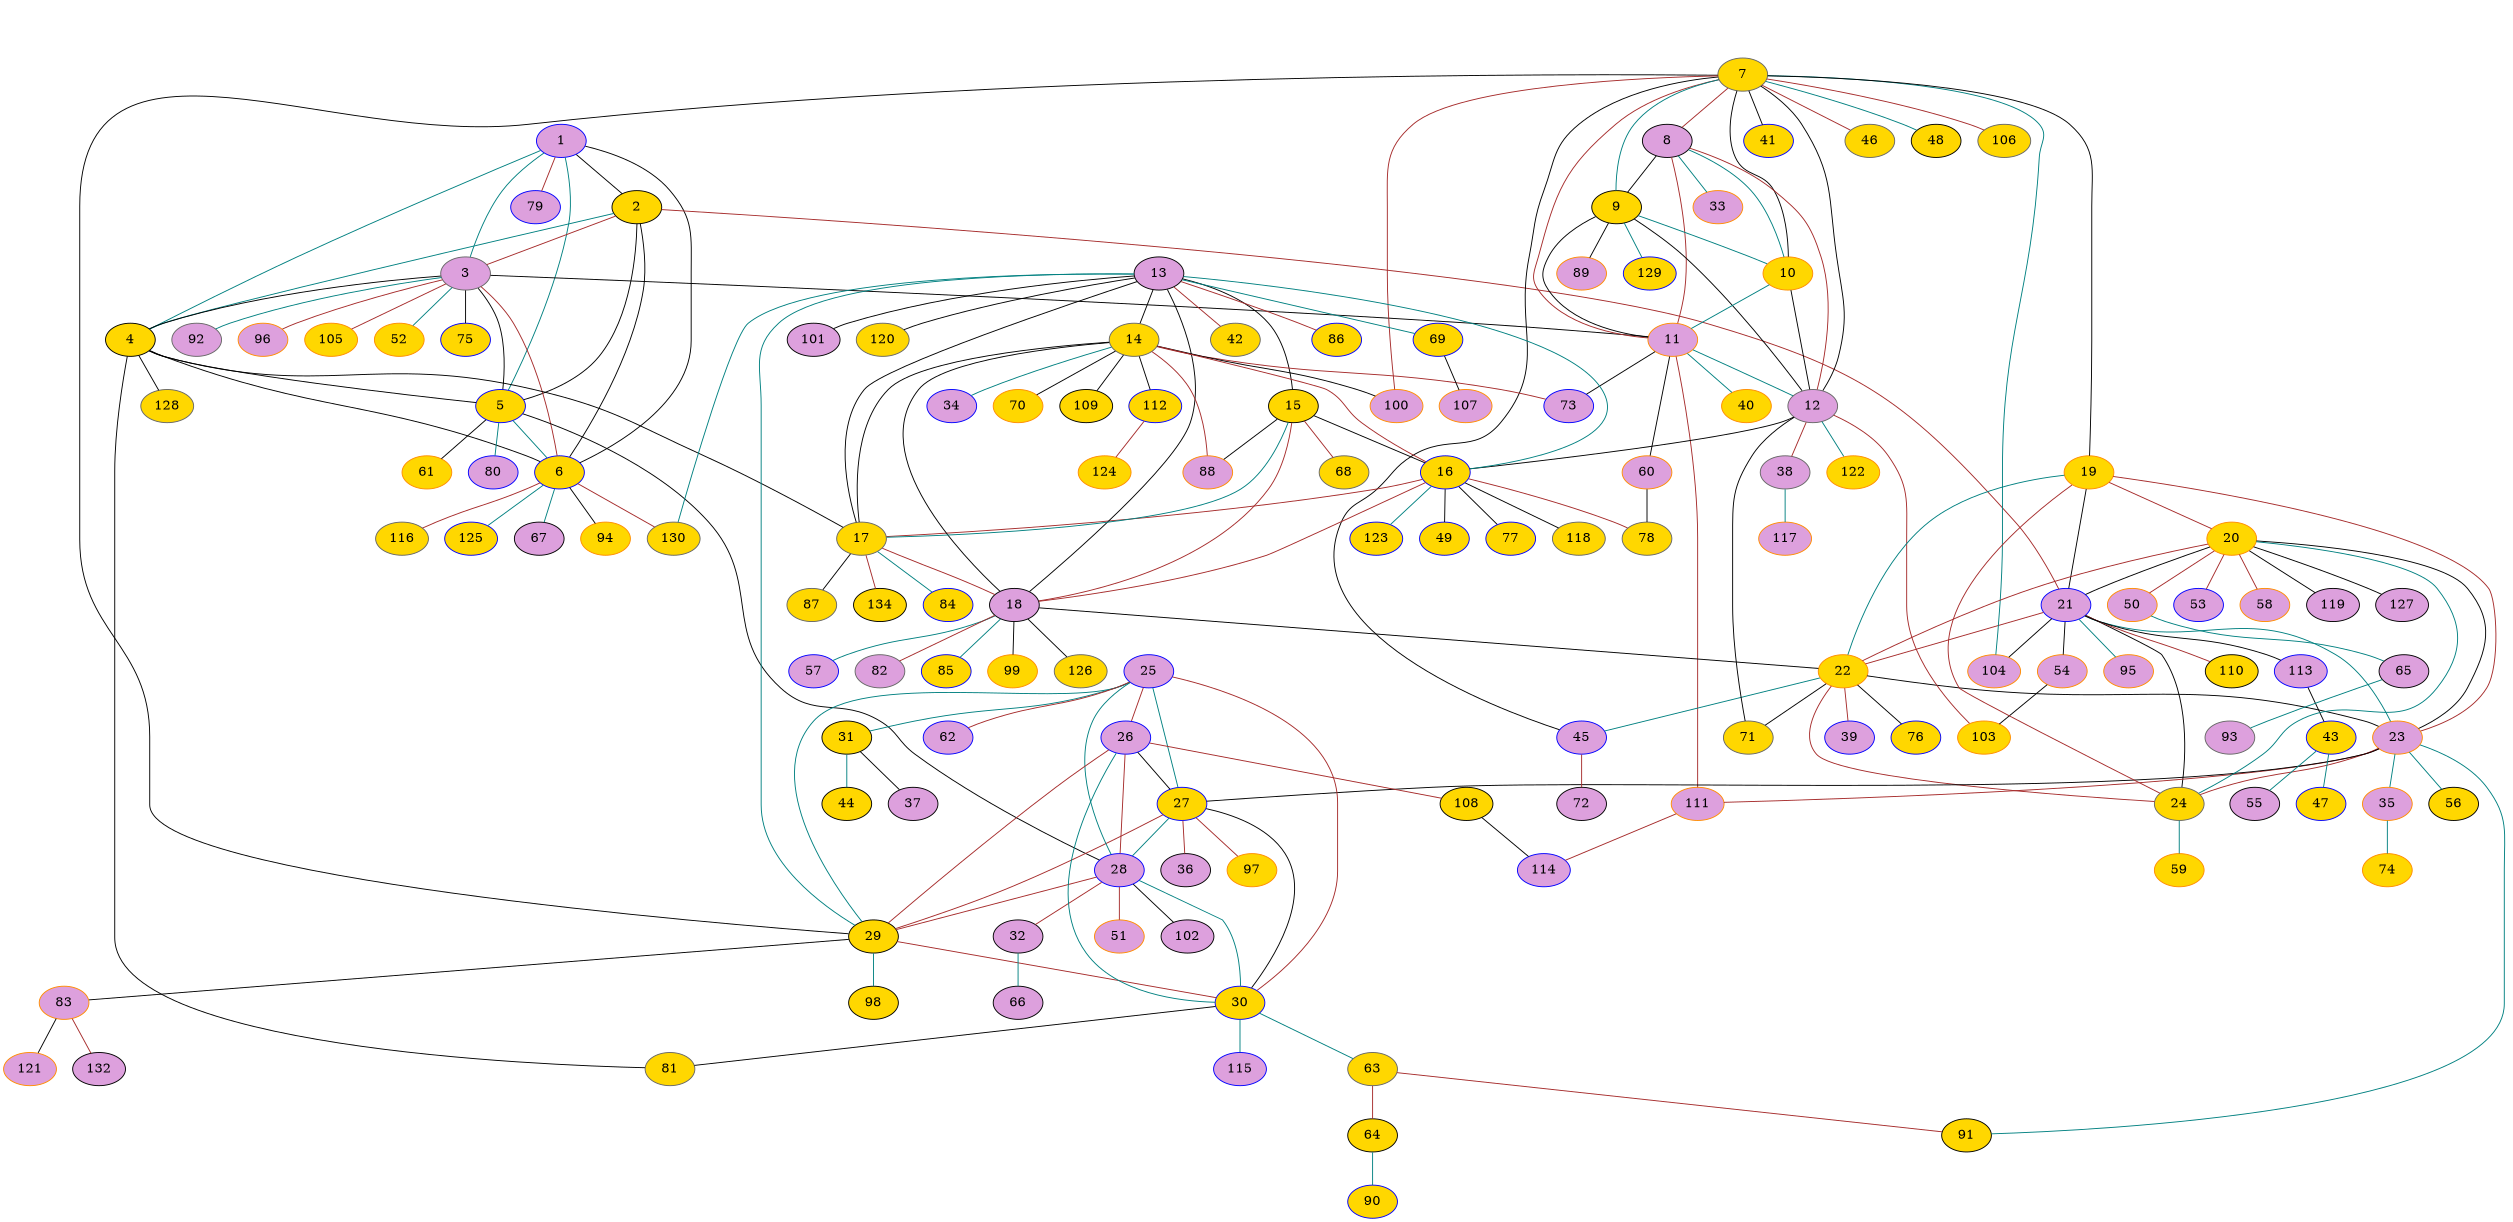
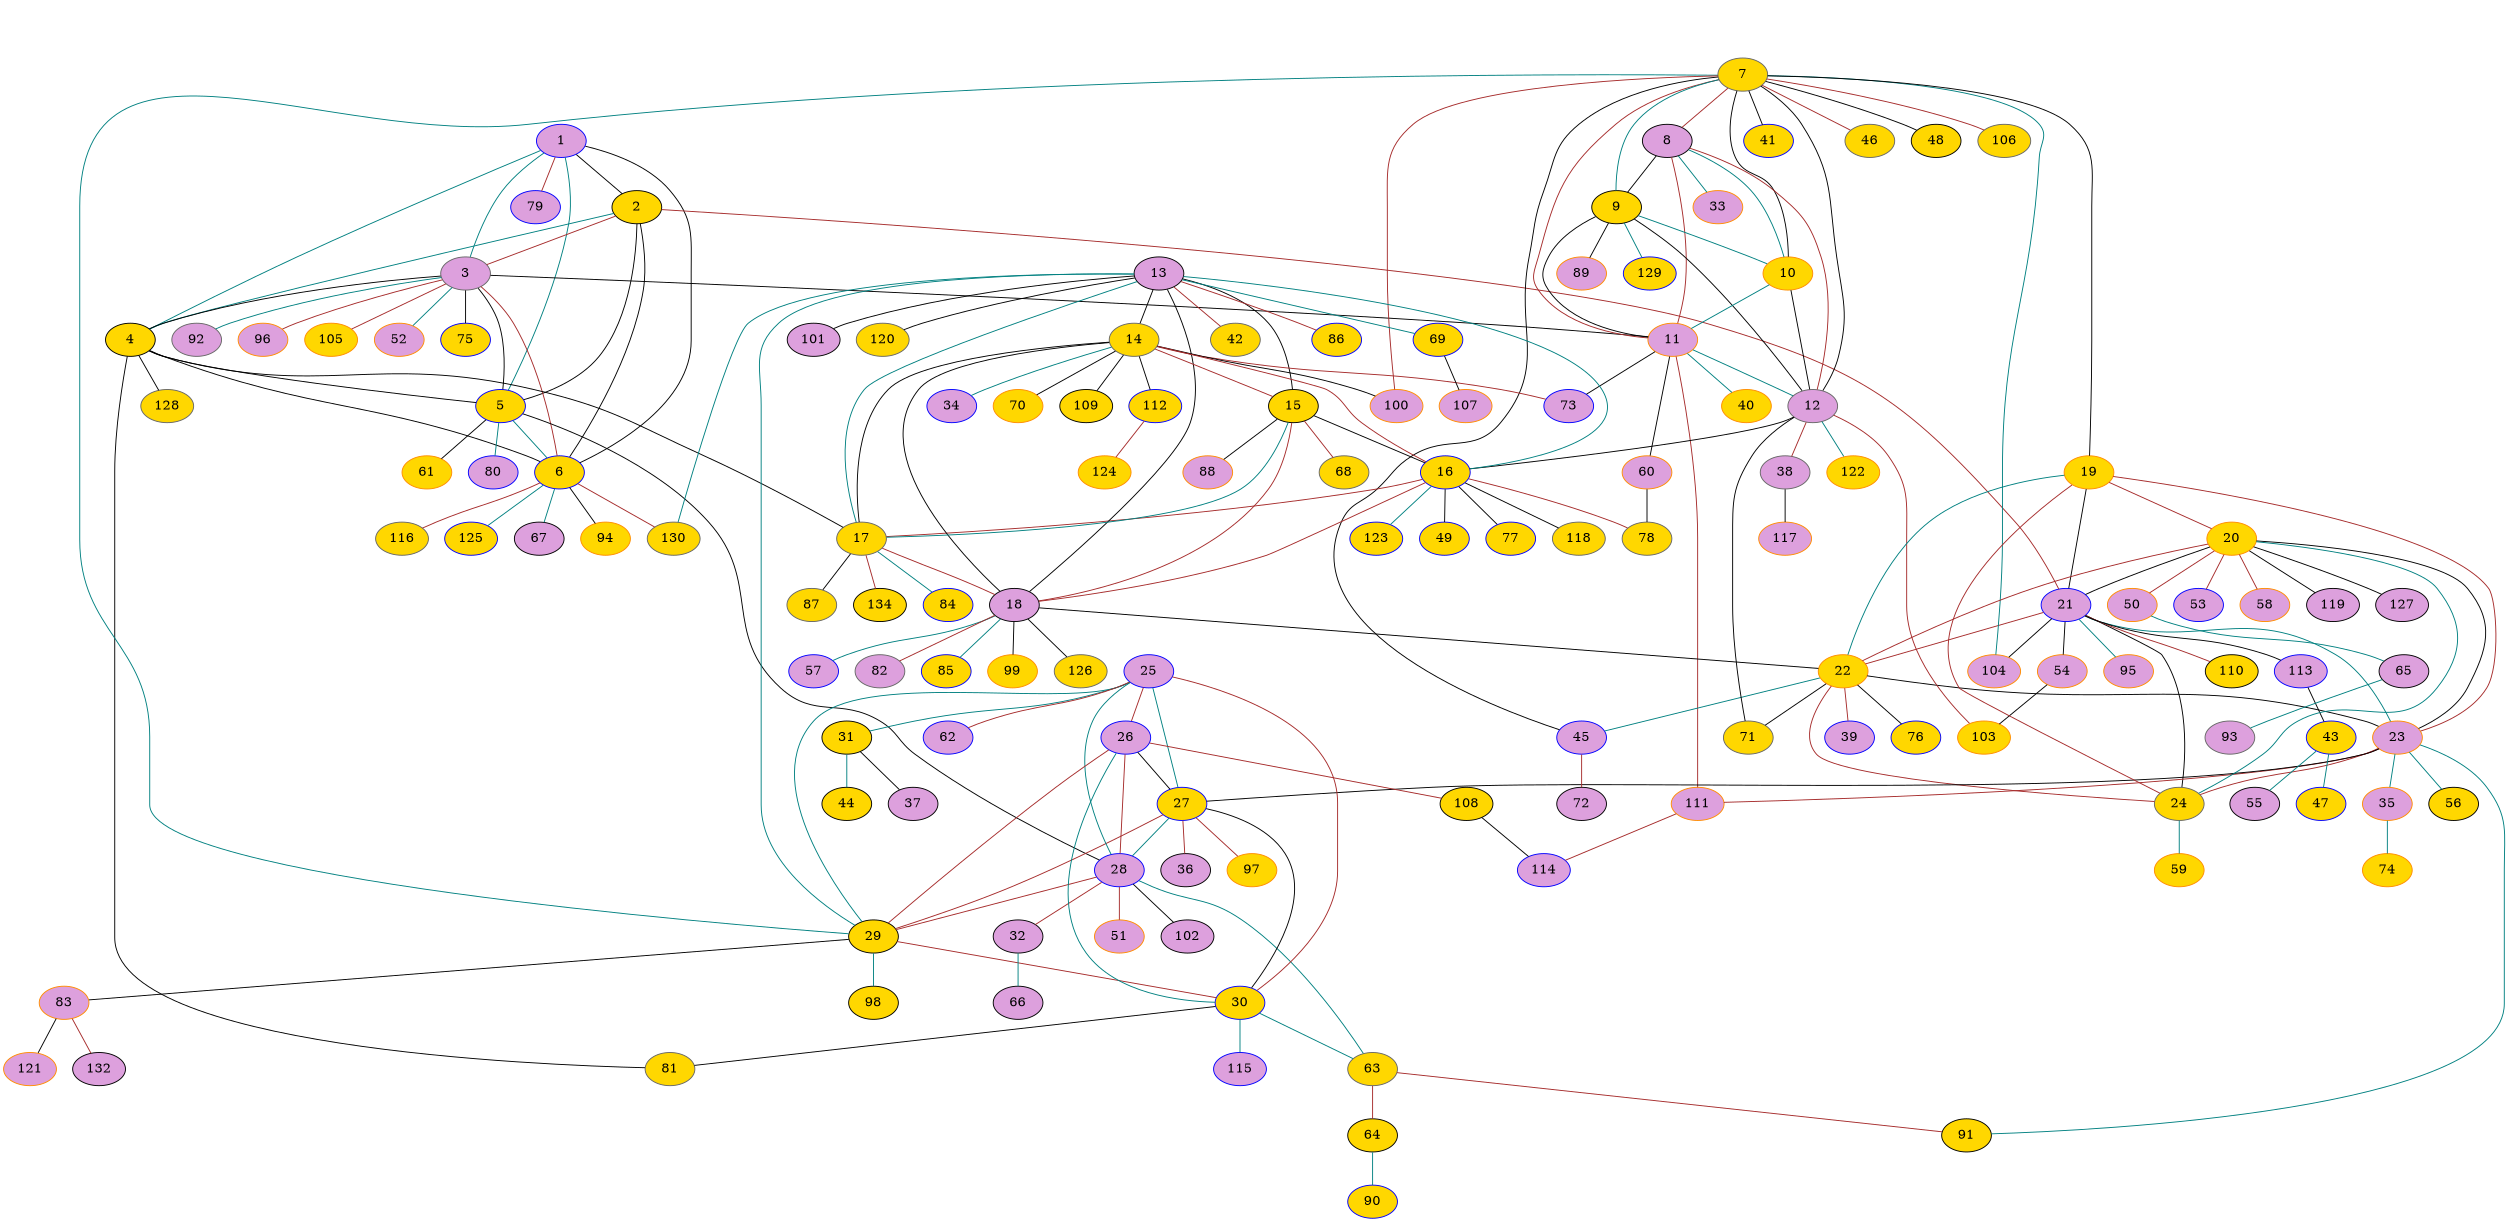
edge "7" -- "29": color black -> teal
edge "7" -- "48": color teal -> black
node "52": fillcolor gold -> plum
edge "13" -- "17": color black -> teal
edge "14" -- "88": now "14" -- "15"
edge "38" -- "117": color teal -> black
edge "28" -- "30": now "28" -- "63"
